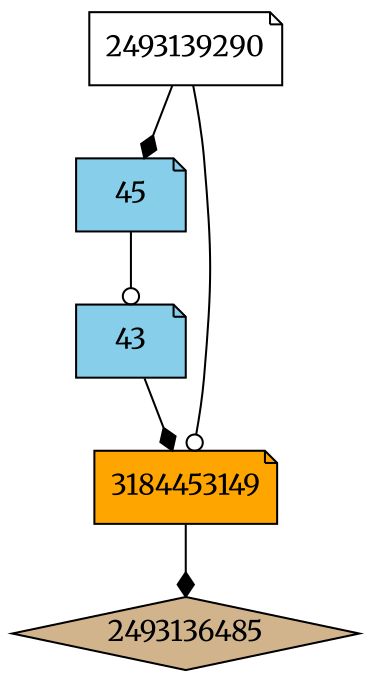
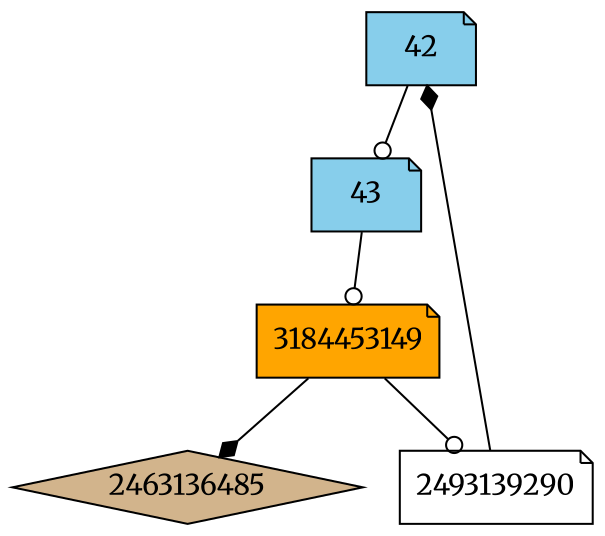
node "45": label "45" -> "42"
edge "2493139290" -> "3184453149": reversed
edge "43" -> "3184453149": arrowhead diamond -> odot
node "2493136485": label "2493136485" -> "2463136485"
